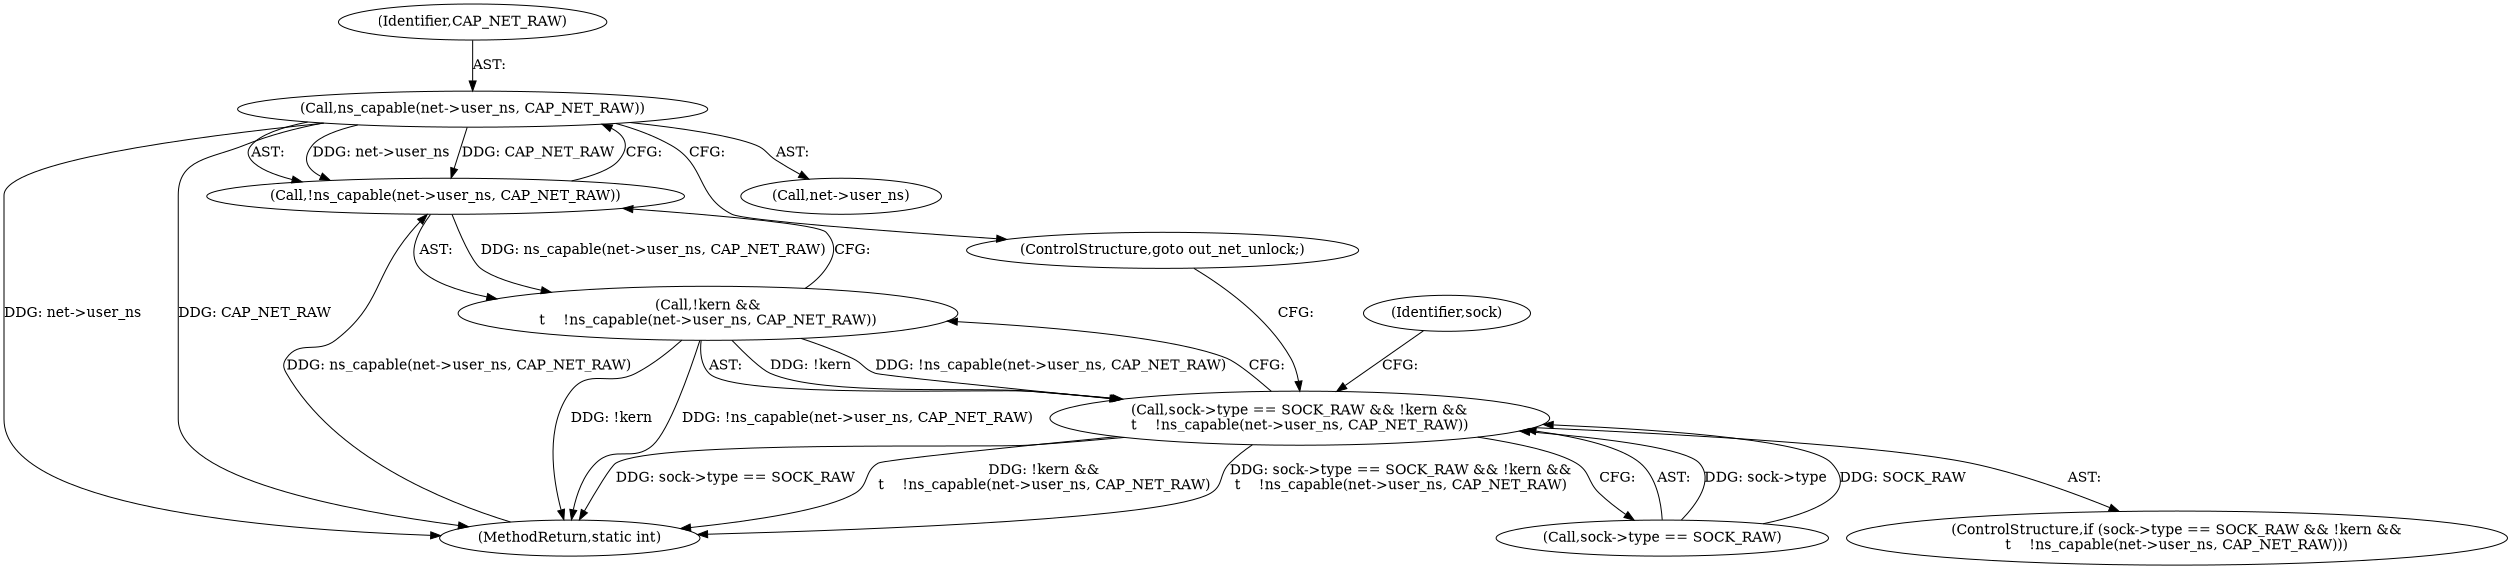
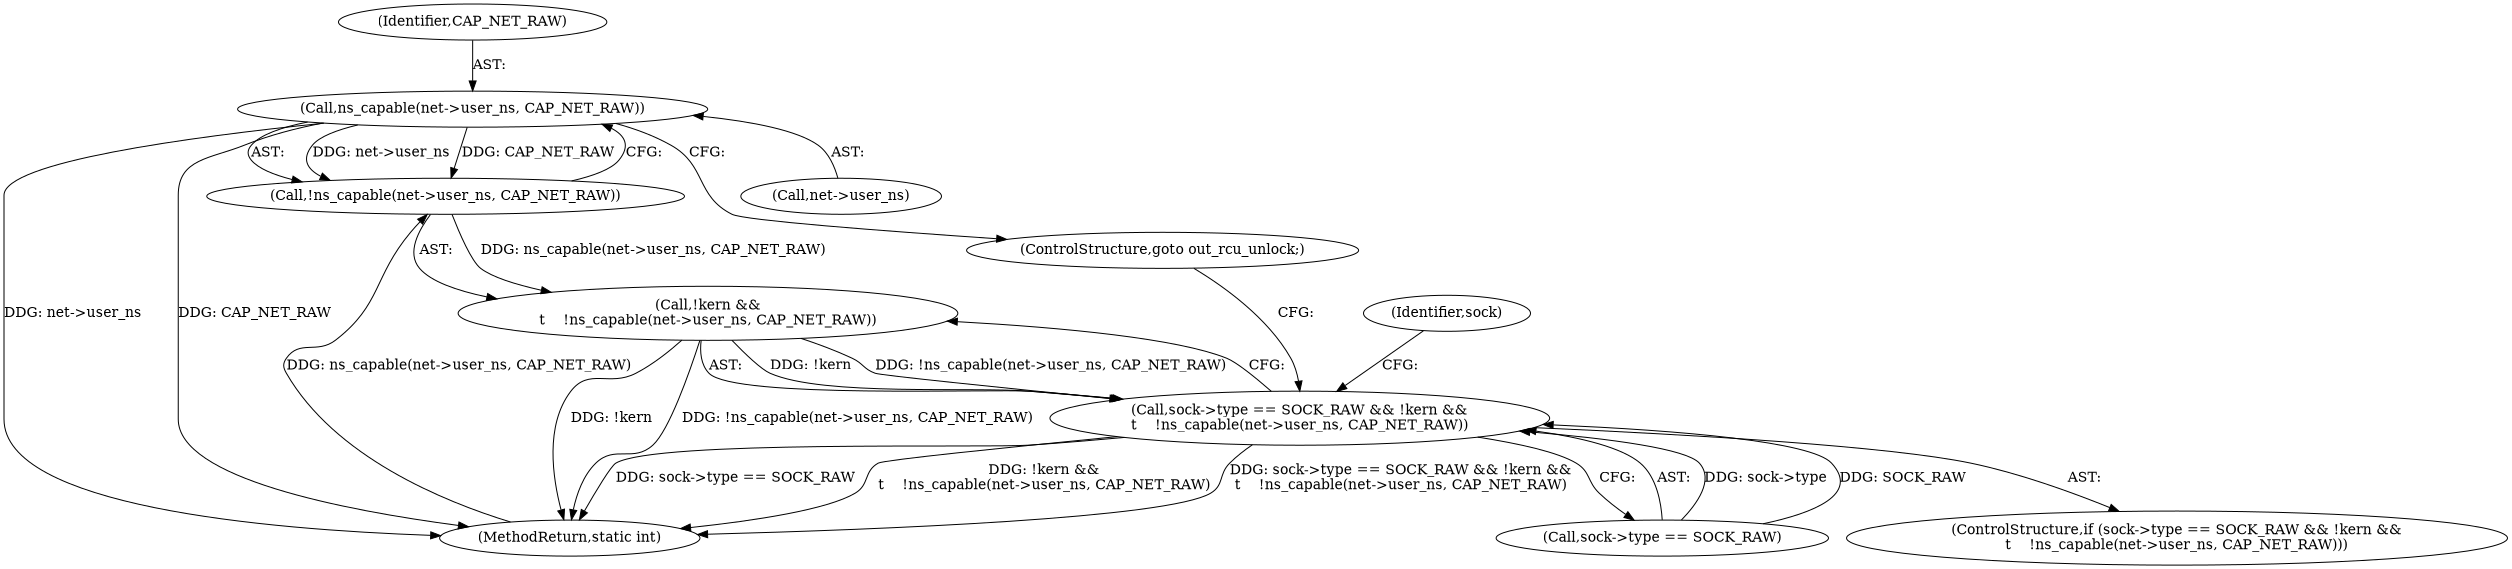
edge "(Call,ns_capable(net->user_ns, CAP_NET_RAW))" -> "(Call,net->user_ns)": reversed
edge "(Call,!kern && t    !ns_capable(net->user_ns, CAP_NET_RAW))" -> "(Call,!ns_capable(net->user_ns, CAP_NET_RAW))": removed, label "CFG:"
node "(ControlStructure,goto out_net_unlock;)": label "(ControlStructure,goto out_net_unlock;)" -> "(ControlStructure,goto out_rcu_unlock;)"
